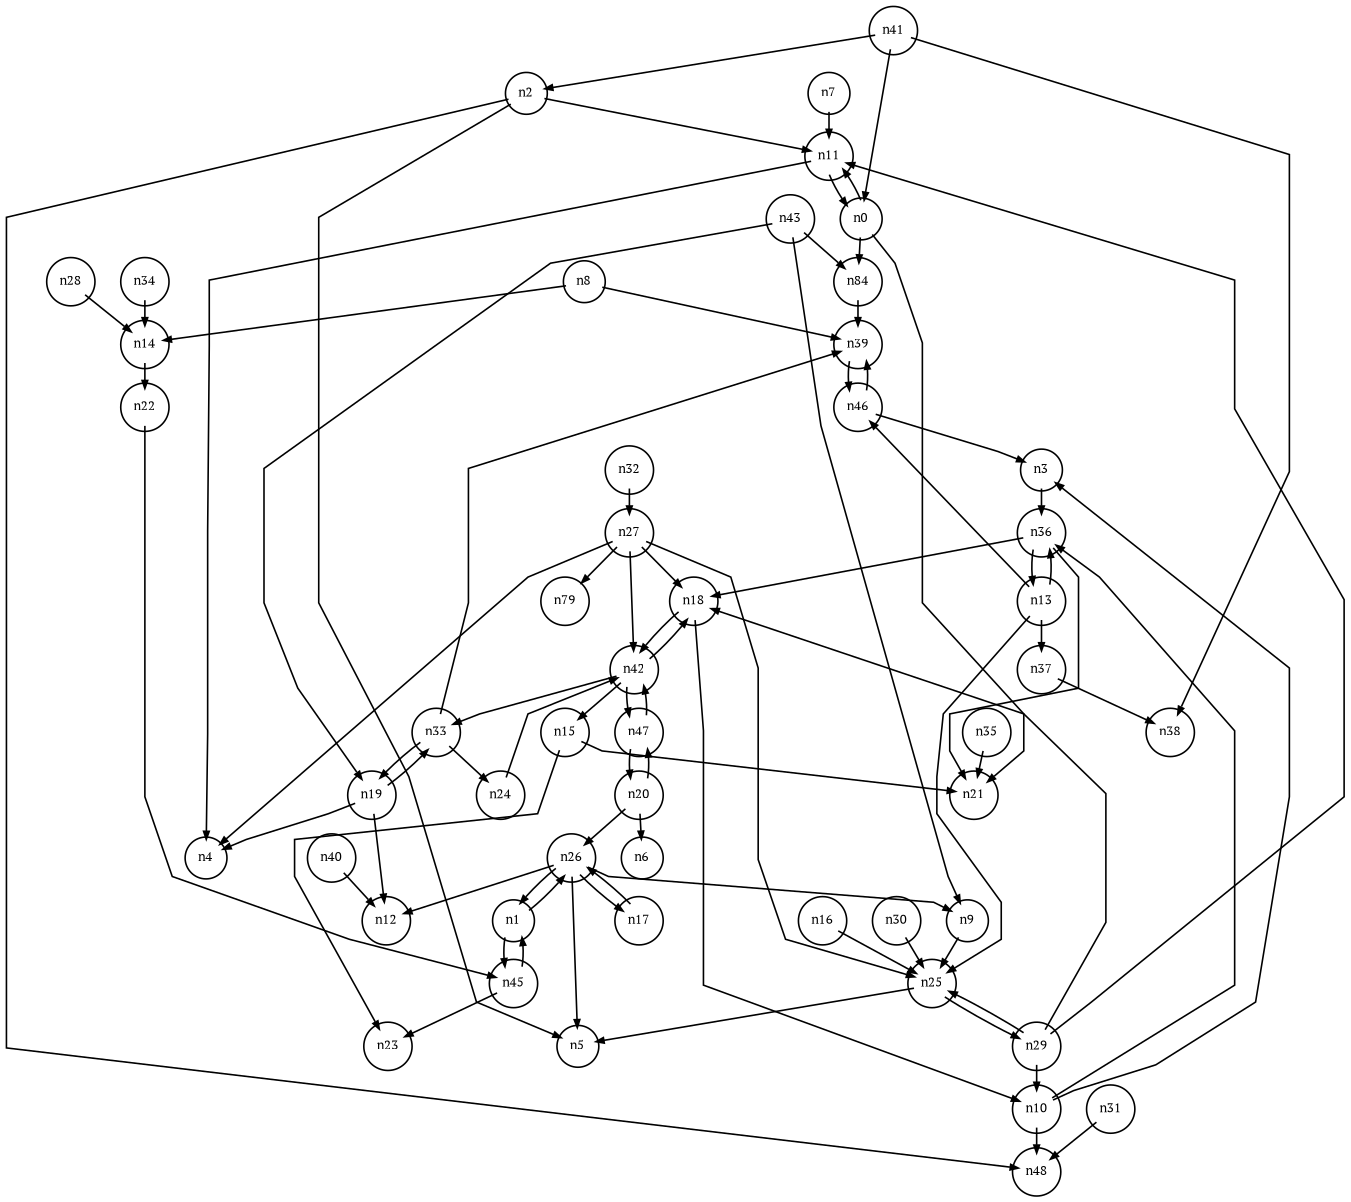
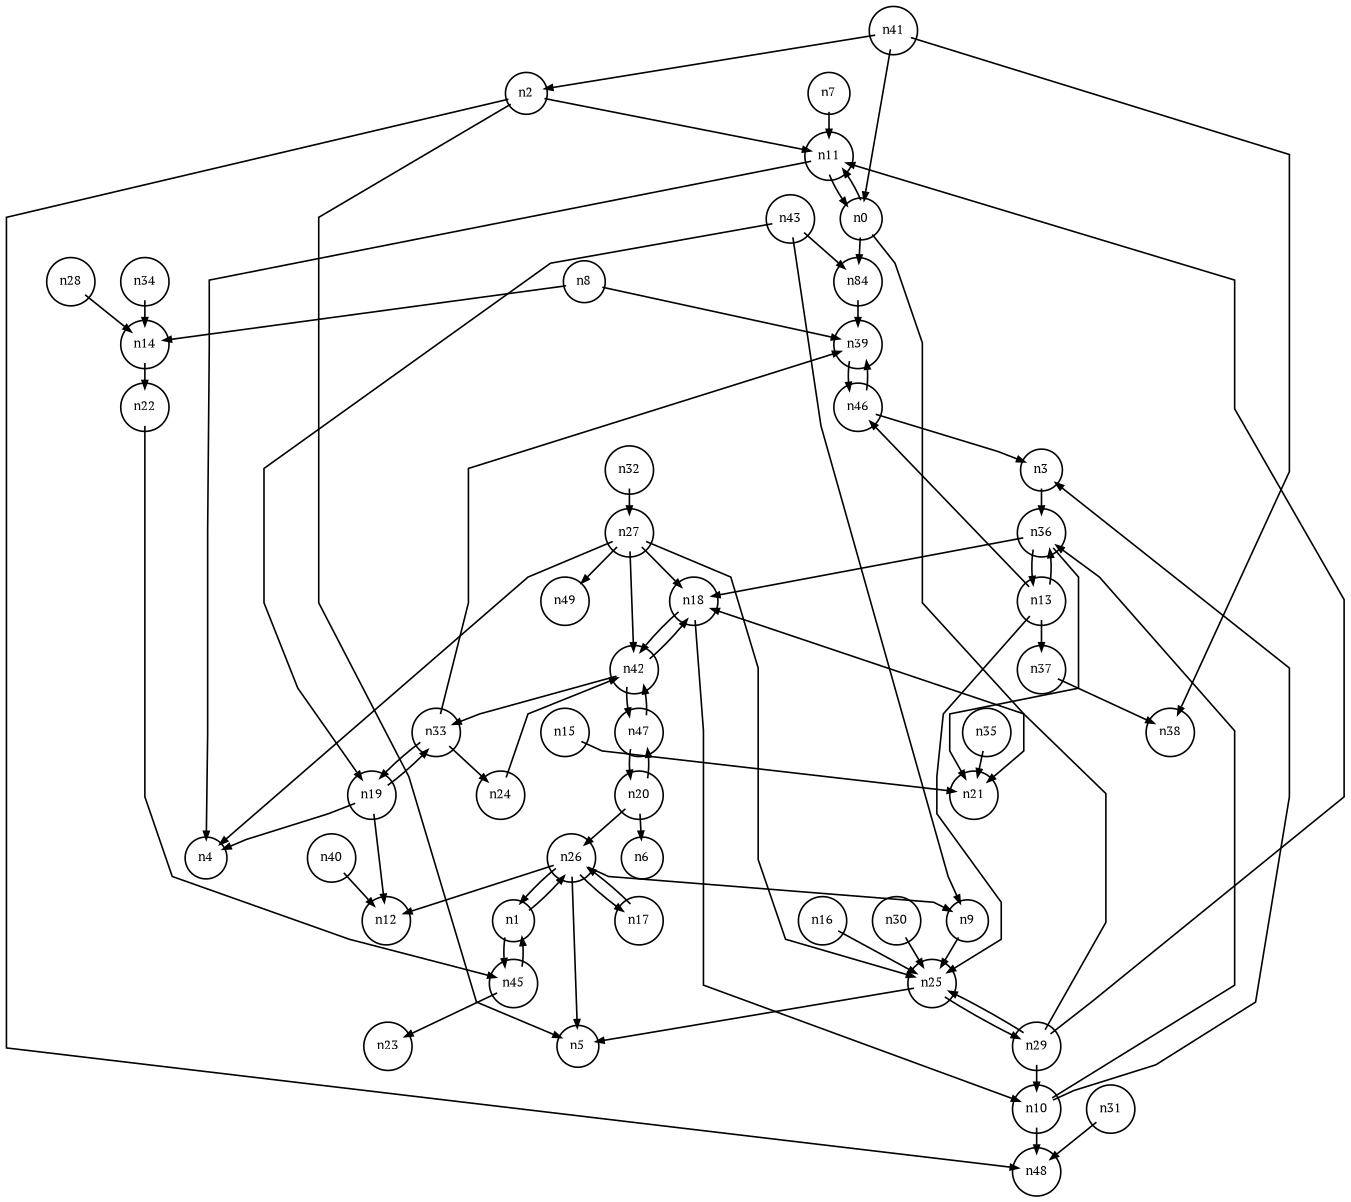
node "n79": label "n79" -> "n49"
edge "n42" -> "n15": removed
edge "n15" -> "n23": removed
